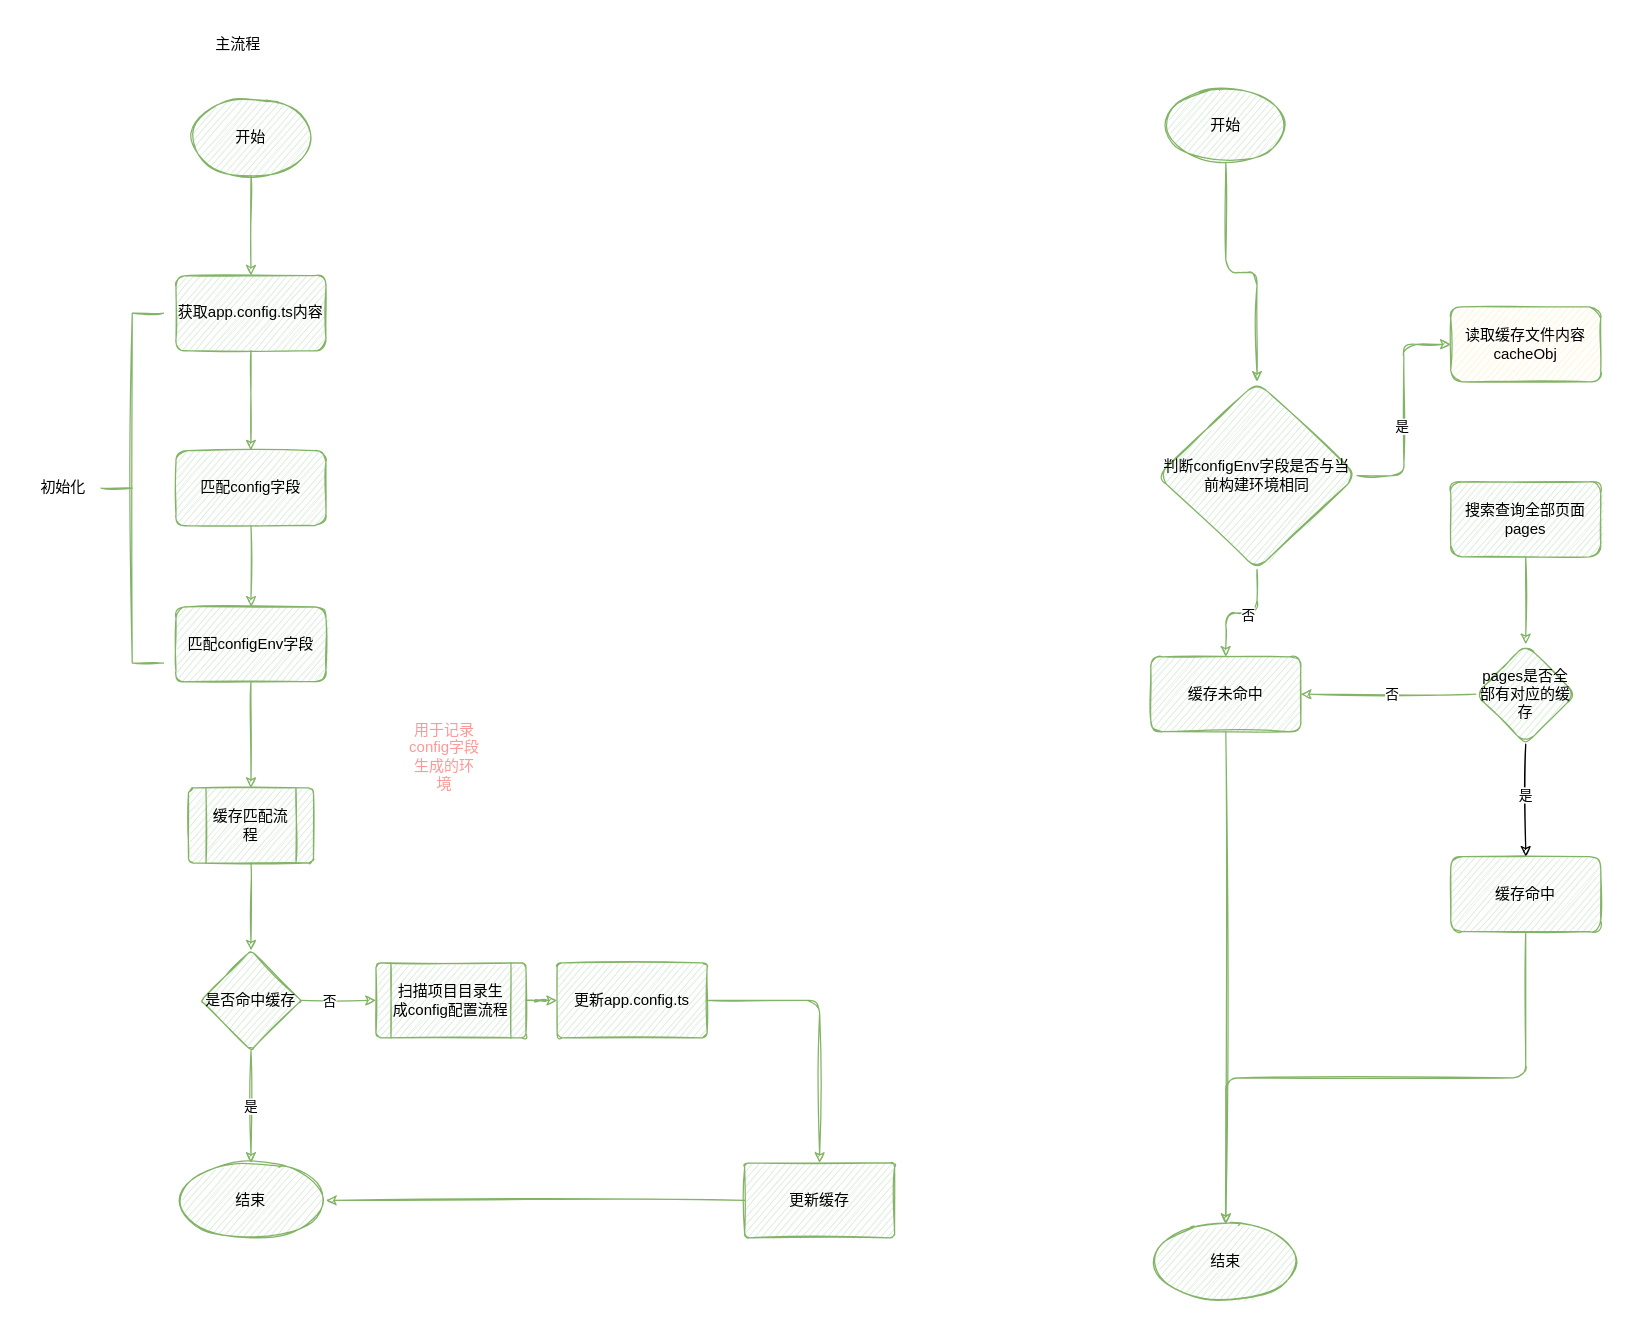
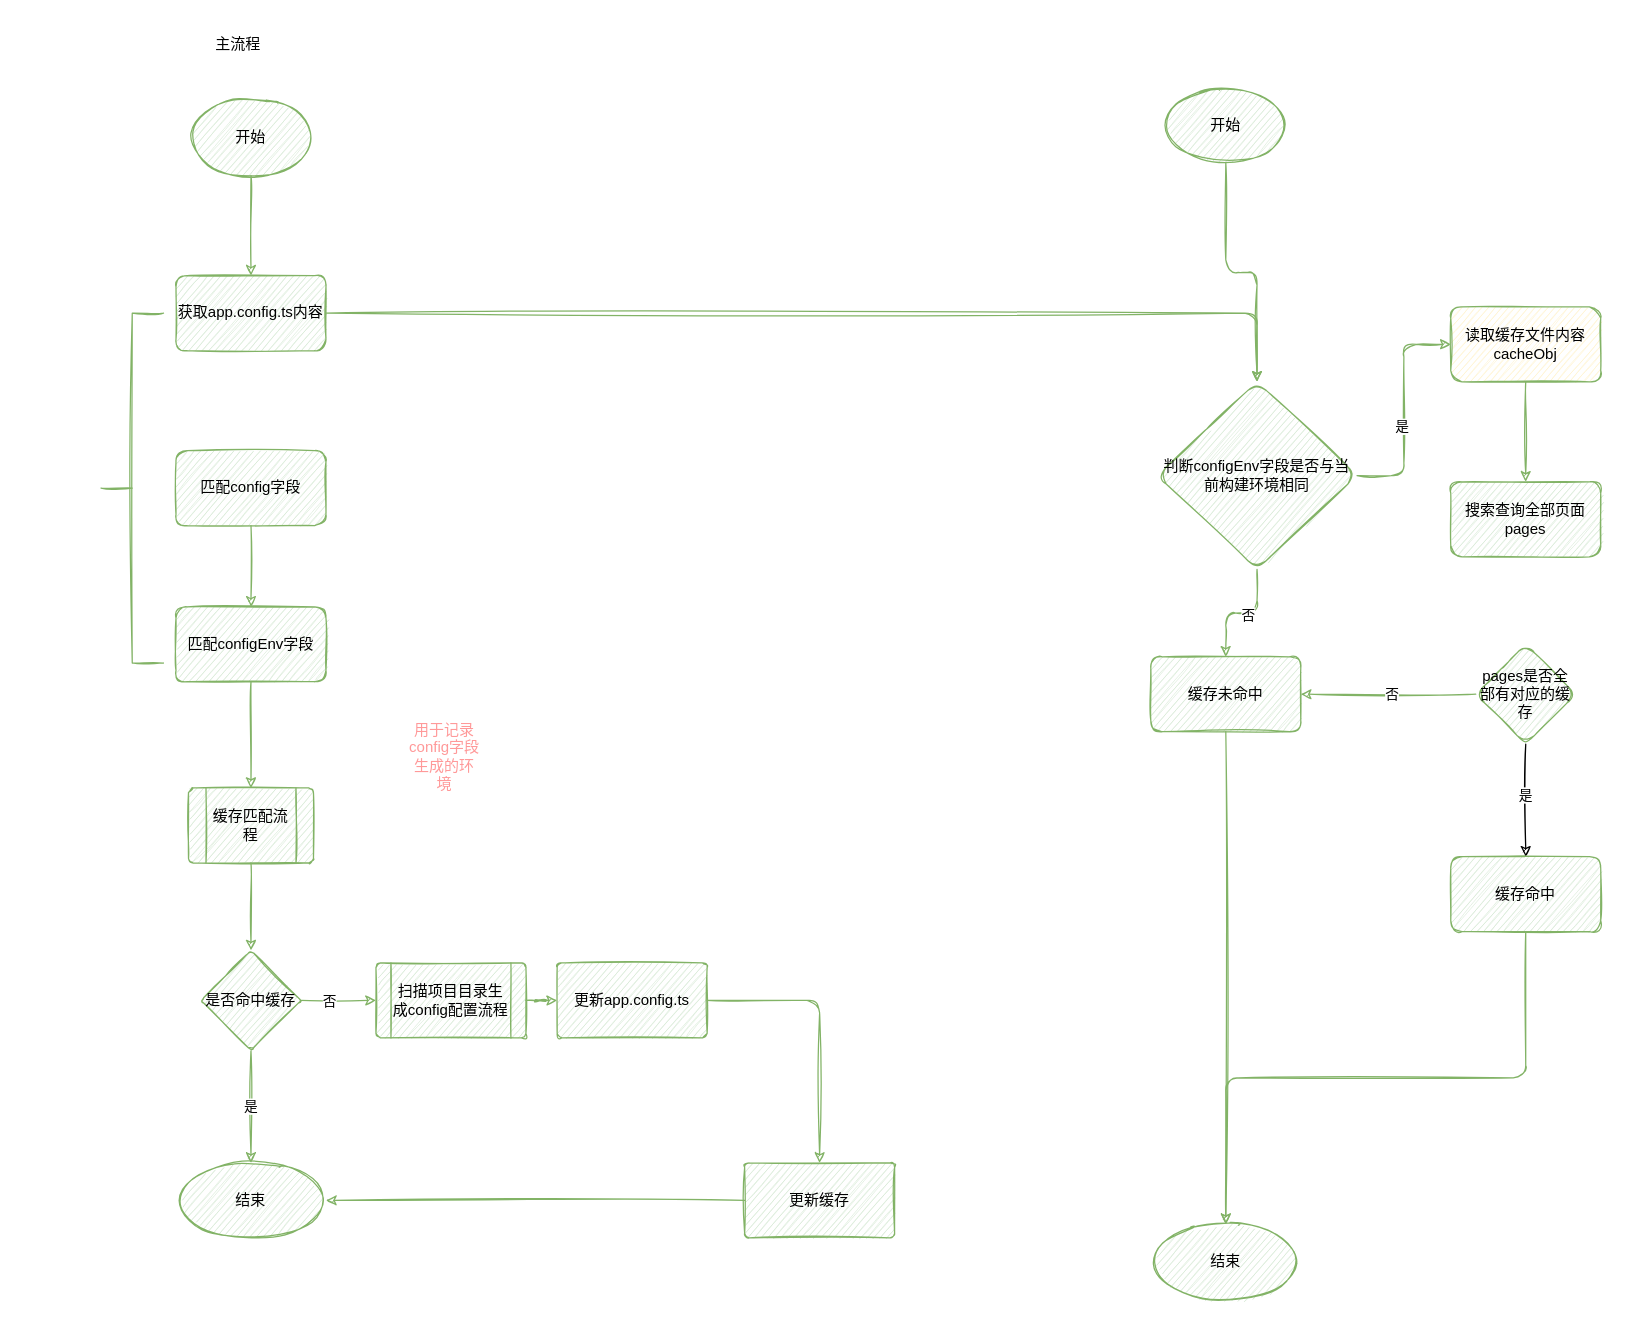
edge "获取app.config.ts内容" -> "匹配config字段": now "获取app.config.ts内容" -> "判断configEnv字段是否与当前构建环境相同"
edge "读取缓存文件内容cacheObj" -> "搜索查询全部页面pages": added
node "初始化": removed
edge "搜索查询全部页面pages" -> "pages是否全部有对应的缓存": removed
